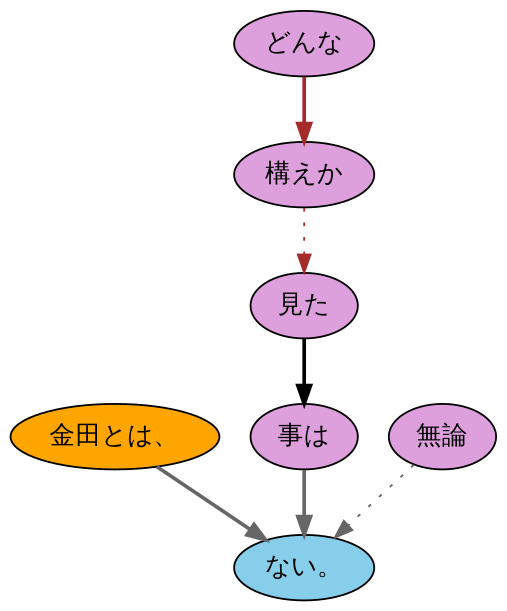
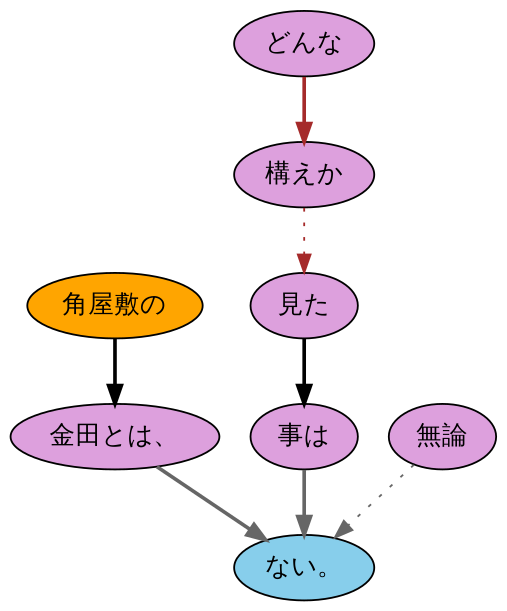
node "角屋敷の": added
node "金田とは、": fillcolor orange -> plum
